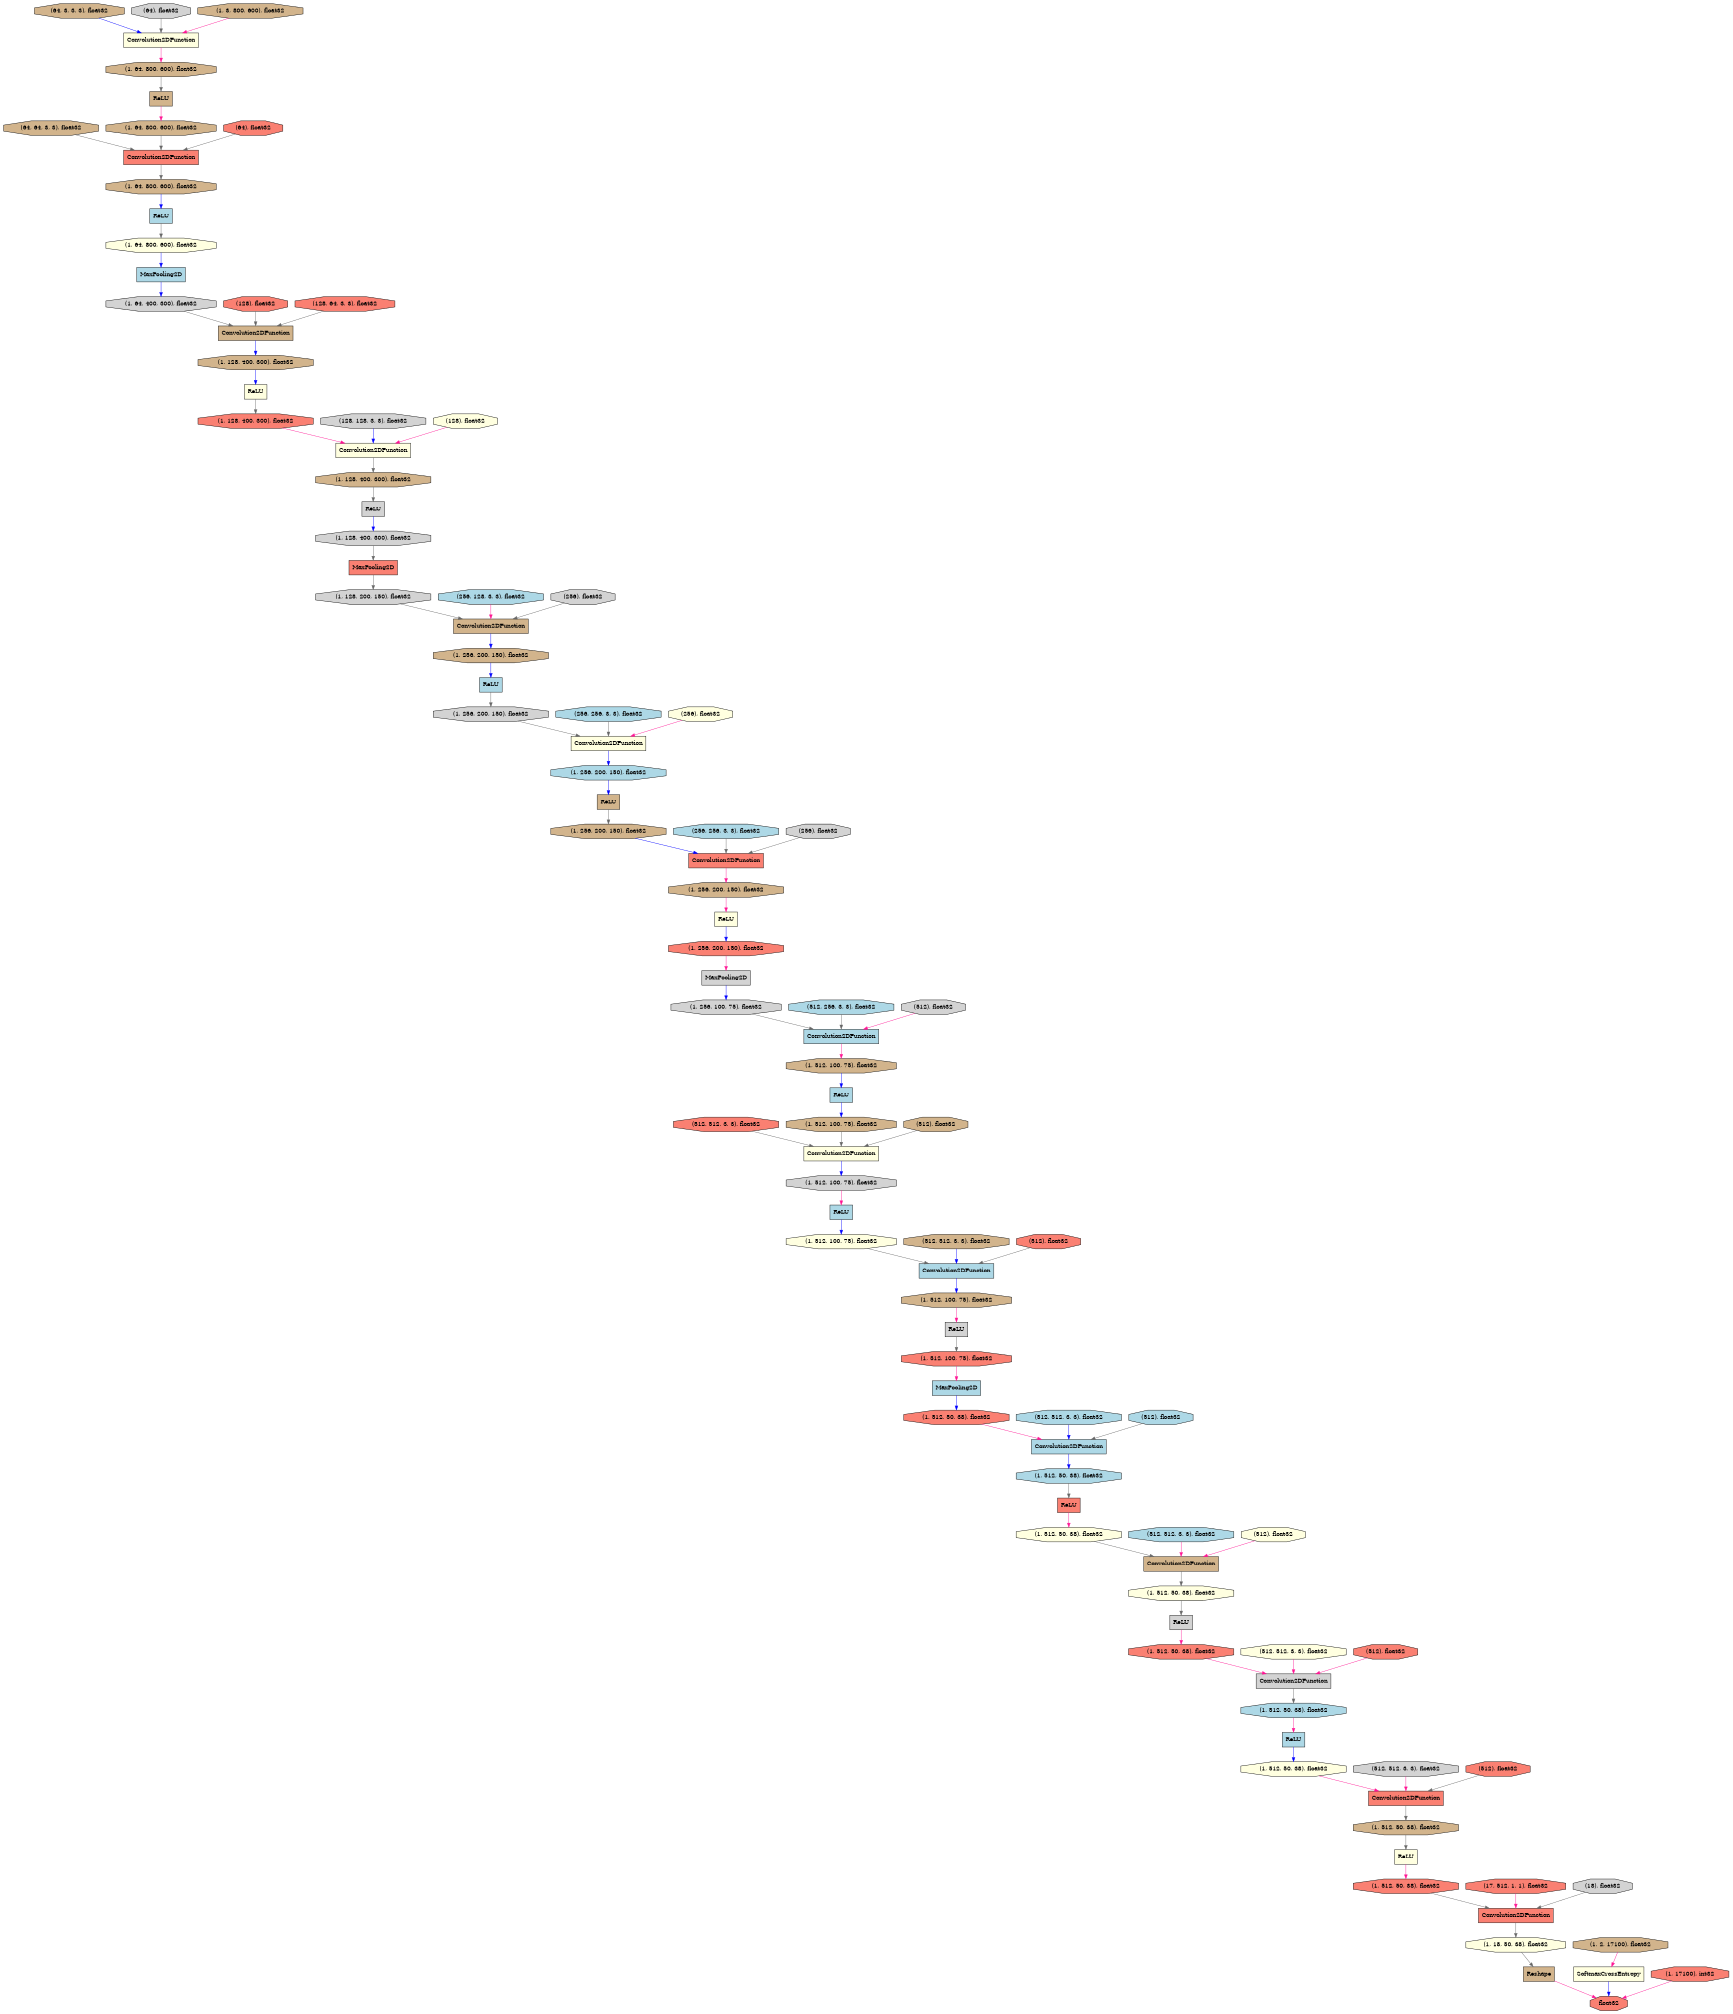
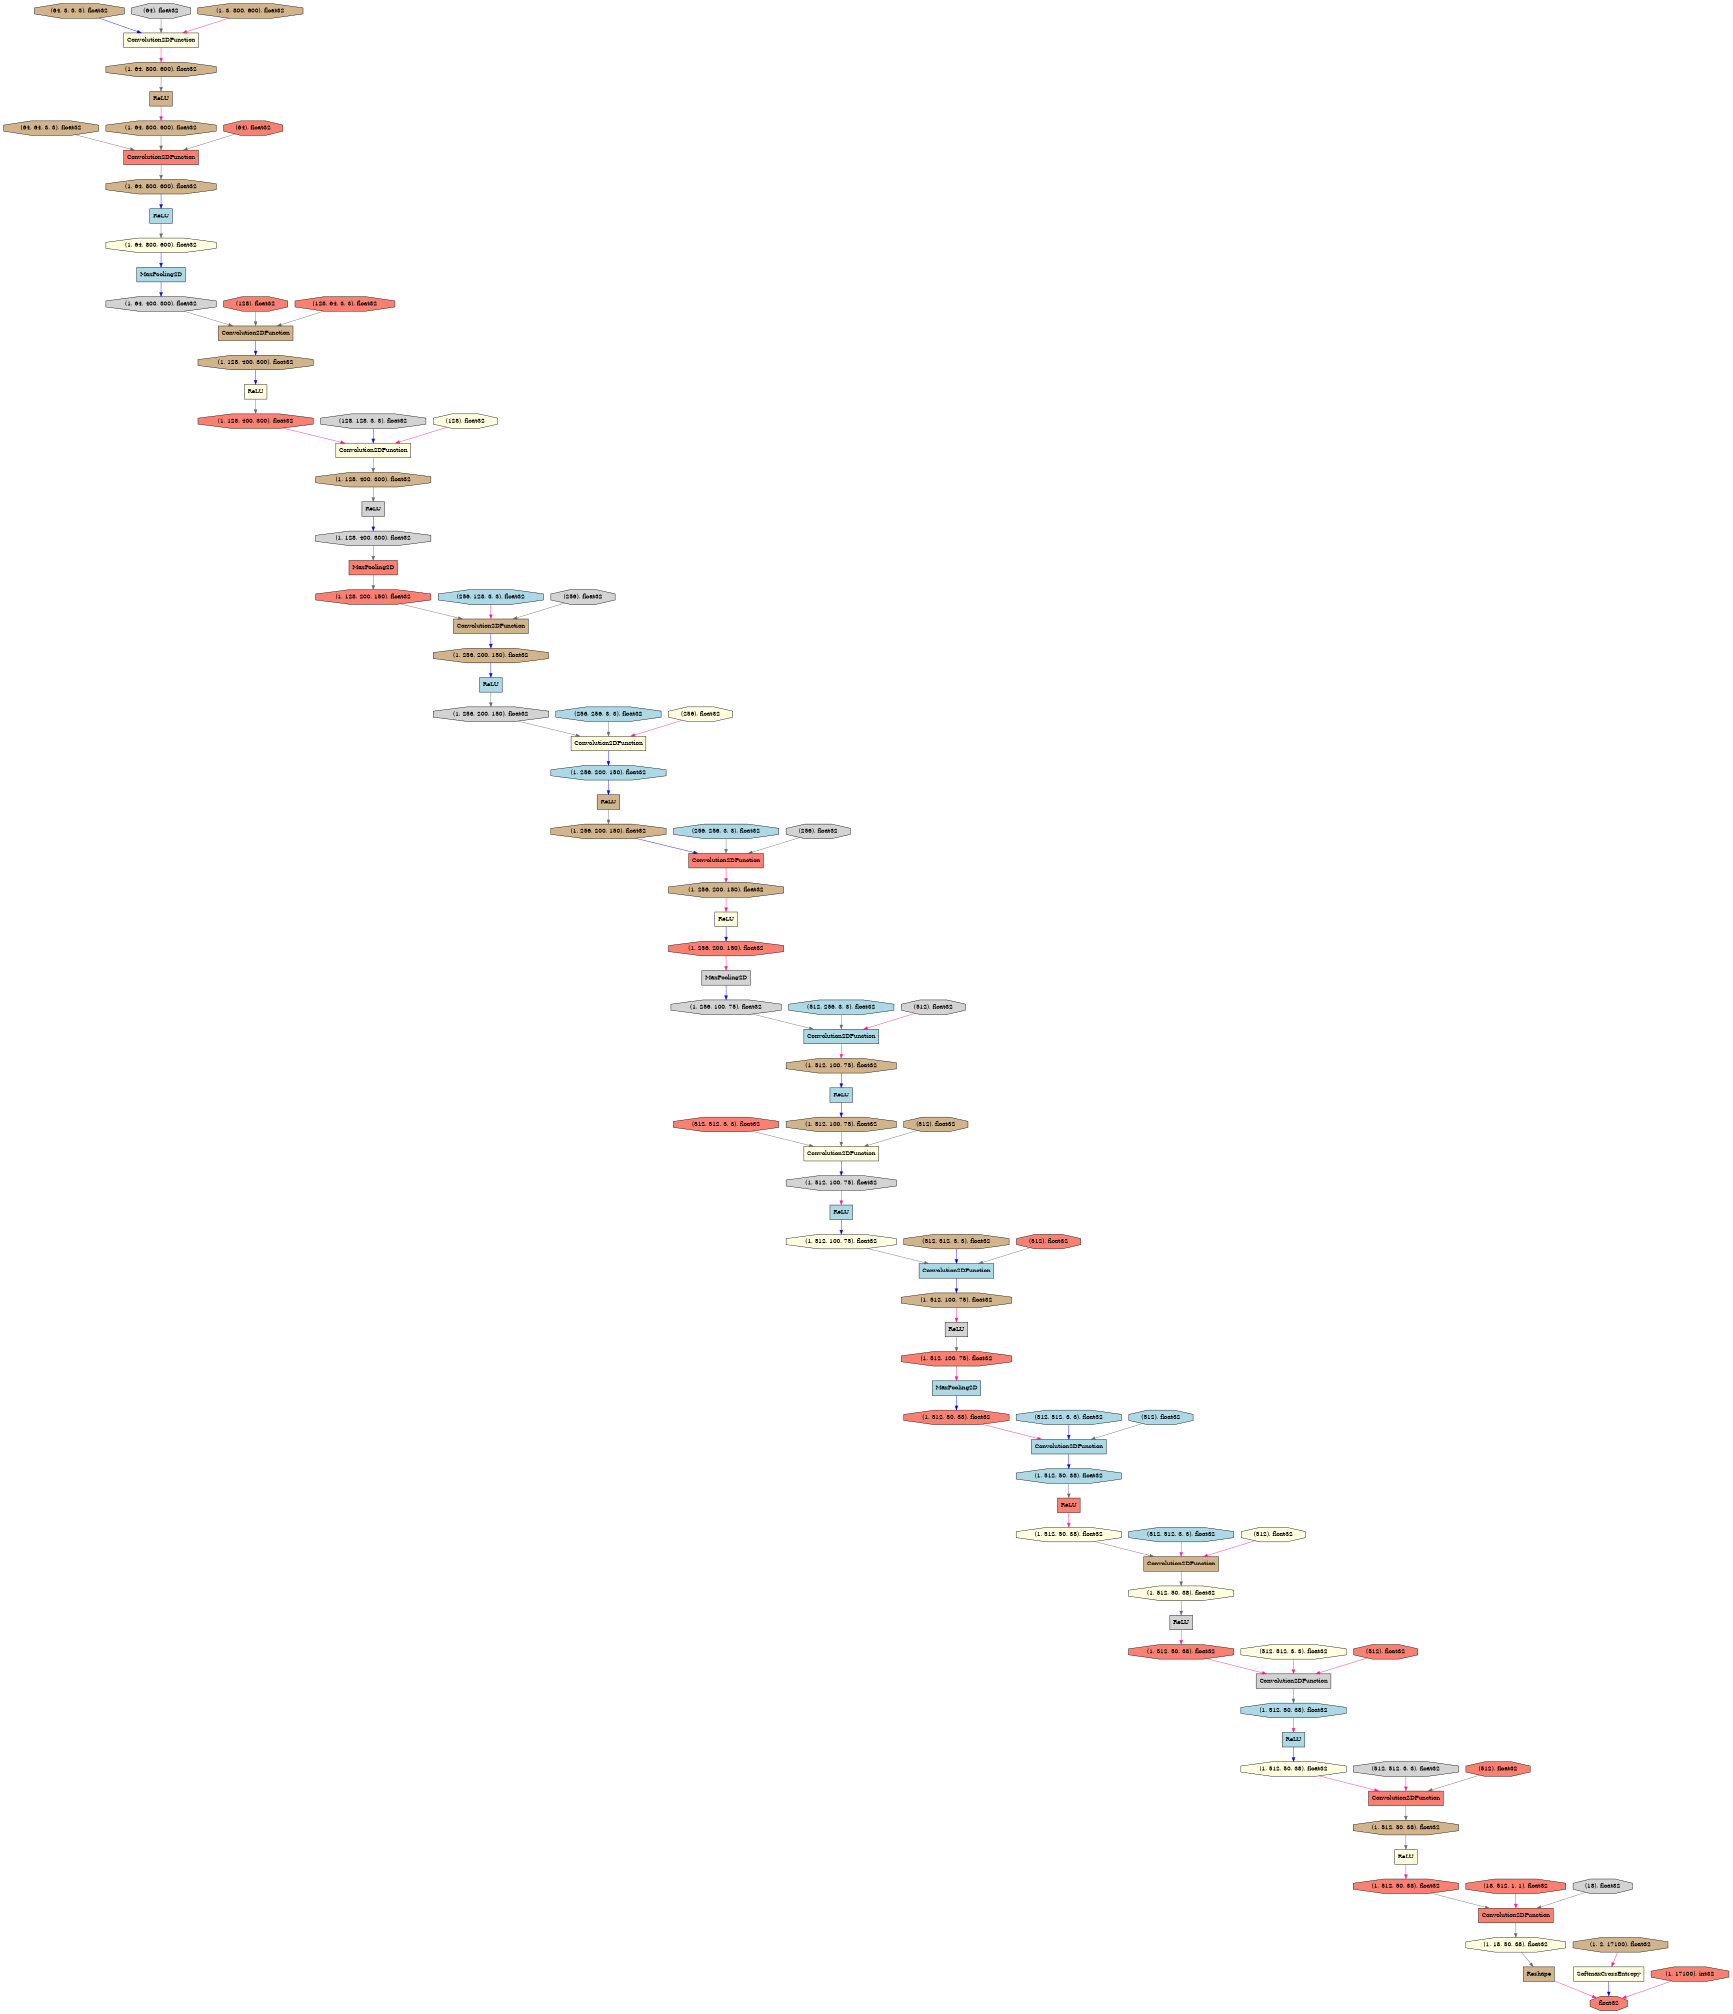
node "(1, 128, 200, 150), float32": fillcolor lightgrey -> salmon
node "(17, 512, 1, 1), float32": label "(17, 512, 1, 1), float32" -> "(18, 512, 1, 1), float32"
